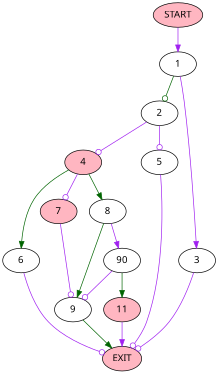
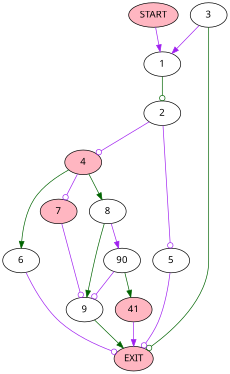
edge "1" -> "3": reversed
node "11": label "11" -> "41"
edge "3" -> "EXIT": color purple -> darkgreen
